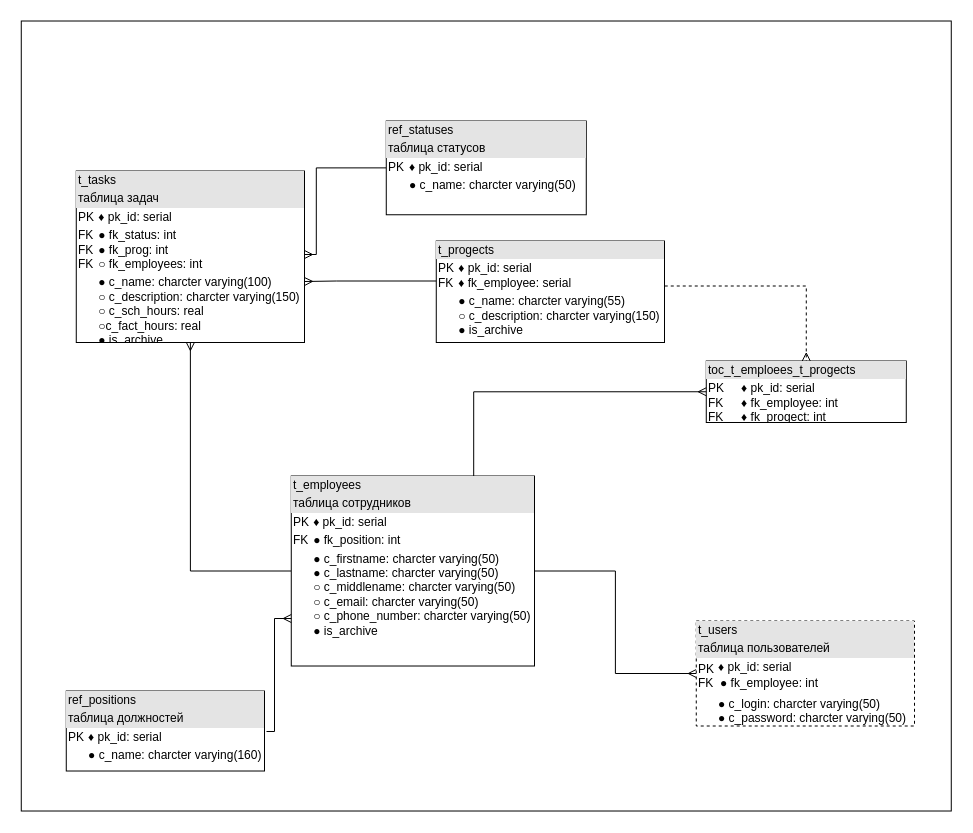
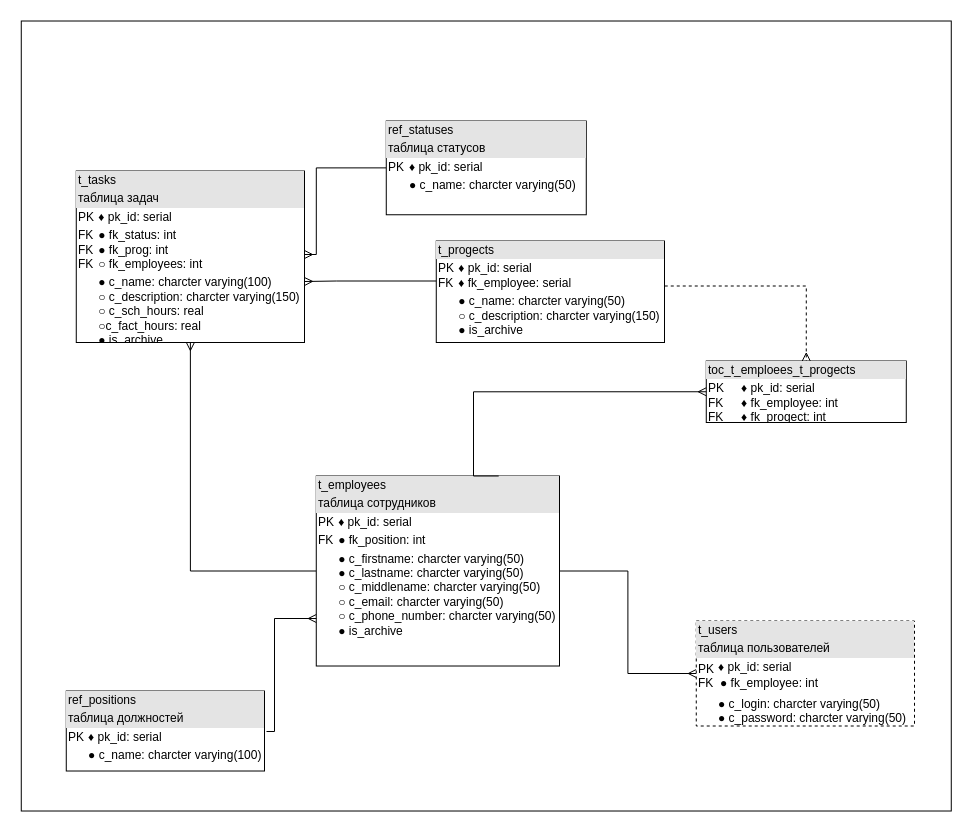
node "t_progects PK FK ♦ pk_id: serial ♦ fk_employee: serial ● c_name: charcter varying(55) ○ c_description: charcter varying(150) ● is_archive": label "t_progects PK FK ♦ pk_id: serial ♦ fk_employee: serial ● c_name: charcter varying(55) ○ c_description: charcter varying(150) ● is_archive" -> "t_progects PK FK ♦ pk_id: serial ♦ fk_employee: serial ● c_name: charcter varying(50) ○ c_description: charcter varying(150) ● is_archive"
node "t_employees таблица сотрудников PK ♦ pk_id: serial FK ● fk_position: int ● c_firstname: charcter varying(50) ● c_lastname: charcter varying(50) ○ c_middlename: charcter varying(50) ○ c_email: charcter varying(50) ○ c_phone_number: charcter varying(50) ● is_archive": moved (413, 571) -> (438, 571)
node "ref_positions таблица должностей PK ♦ pk_id: serial ● c_name: charcter varying(160)": label "ref_positions таблица должностей PK ♦ pk_id: serial ● c_name: charcter varying(160)" -> "ref_positions таблица должностей PK ♦ pk_id: serial ● c_name: charcter varying(100)"
